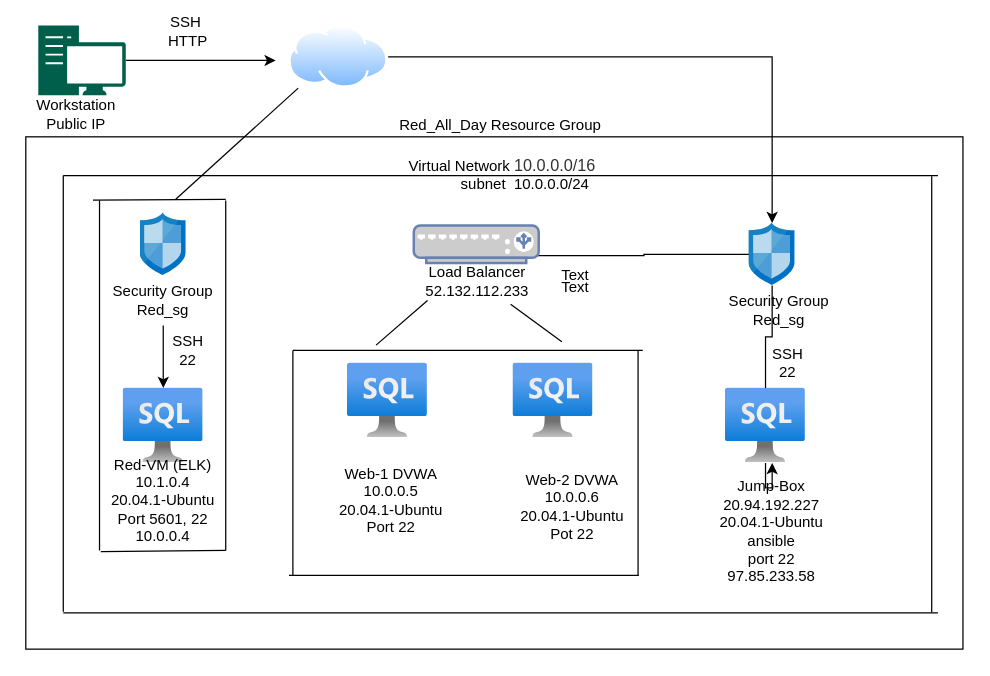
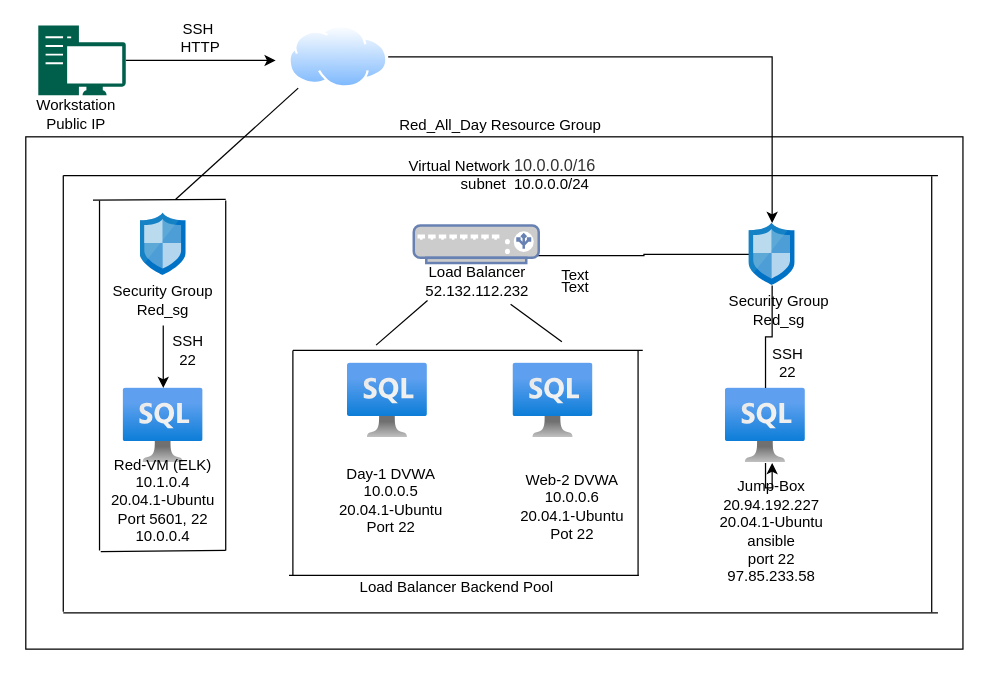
node "SSH HTTP": moved (188, 32) -> (201, 38)
node "Load Balancer 52.132.112.233": label "Load Balancer 52.132.112.233" -> "Load Balancer 52.132.112.232"
node "Web-1 DVWA 10.0.0.5 20.04.1-Ubuntu Port 22": label "Web-1 DVWA 10.0.0.5 20.04.1-Ubuntu Port 22" -> "Day-1 DVWA 10.0.0.5 20.04.1-Ubuntu Port 22"
node "Load Balancer Backend Pool": added
